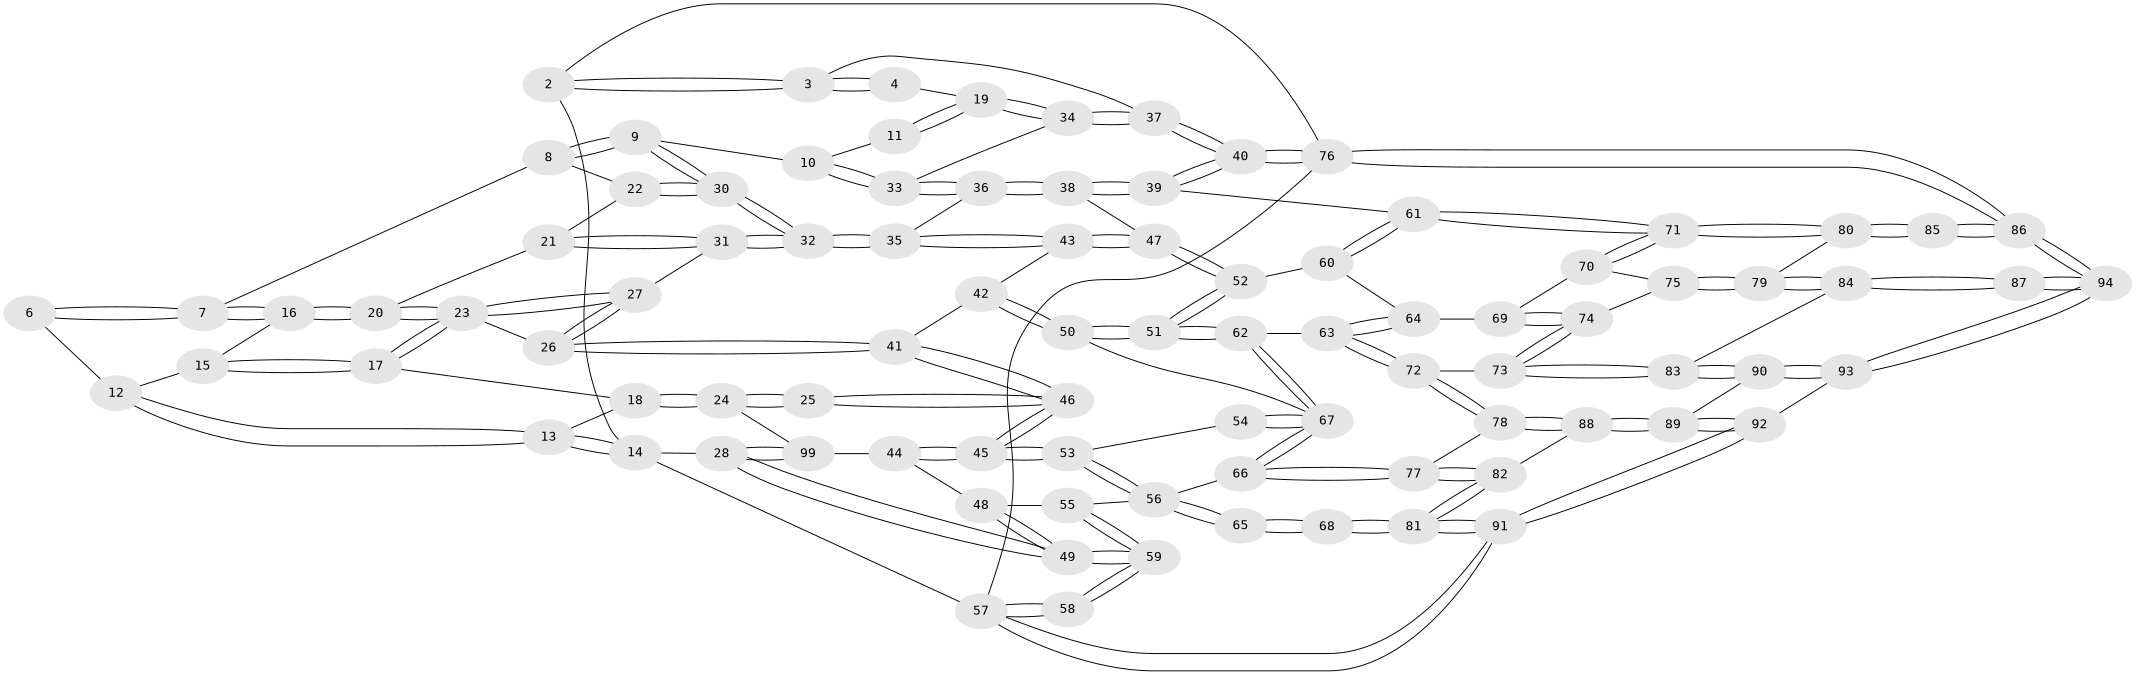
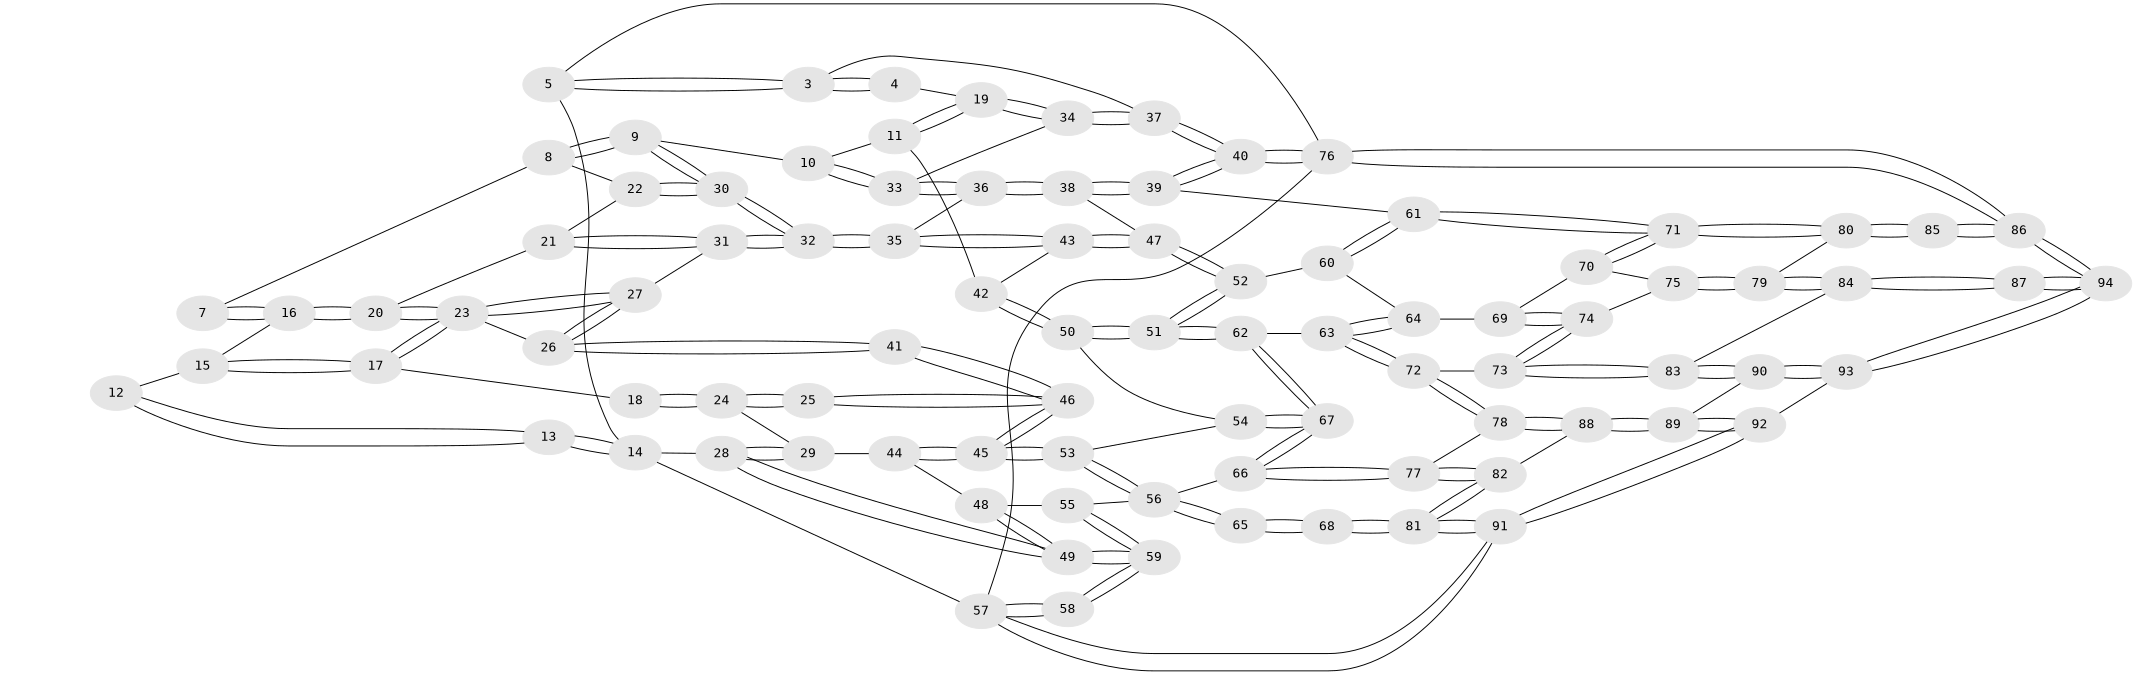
node "2": label "2" -> "5"
node "6": removed
edge "42" -- "41": now "42" -- "11"
edge "50" -- "67": now "50" -- "54"
edge "18" -- "13": removed
node "99": label "99" -> "29"
